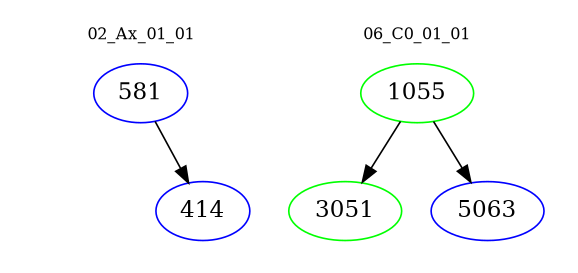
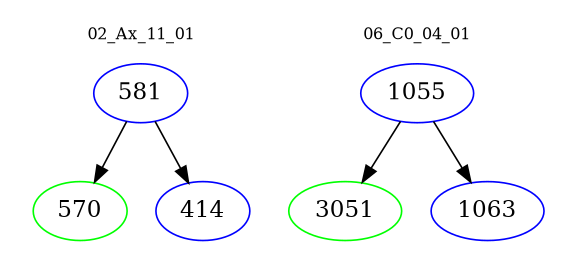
cluster "02_Ax_01_01": label "02_Ax_01_01" -> "02_Ax_11_01"
cluster "06_C0_01_01": label "06_C0_01_01" -> "06_C0_04_01"
node "1055": color green -> blue
node "570": added
node "5063": label "5063" -> "1063"
